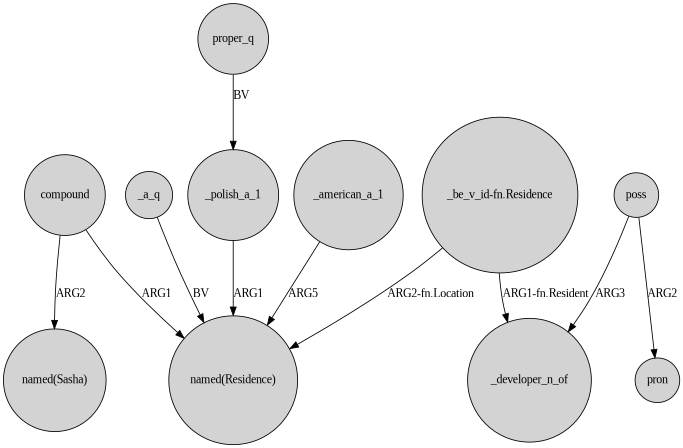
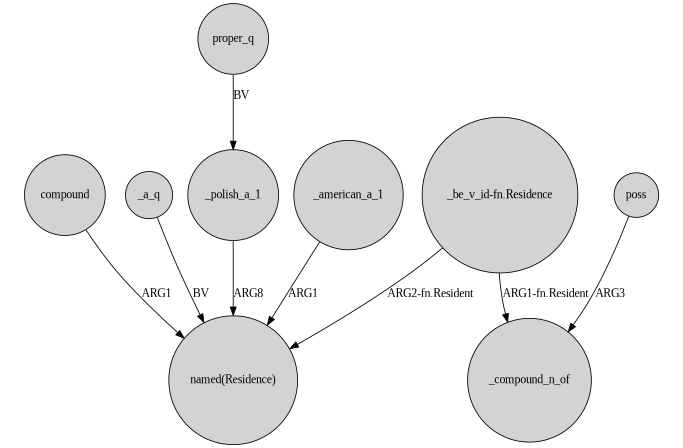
edge "_polish_a_1" -> "named(Residence)": label "ARG1" -> "ARG8"
edge "_american_a_1" -> "named(Residence)": label "ARG5" -> "ARG1"
edge "_be_v_id-fn.Residence" -> "named(Residence)": label "ARG2-fn.Location" -> "ARG2-fn.Resident"
node "named(Sasha)": removed
node "_developer_n_of": label "_developer_n_of" -> "_compound_n_of"
node "pron": removed
